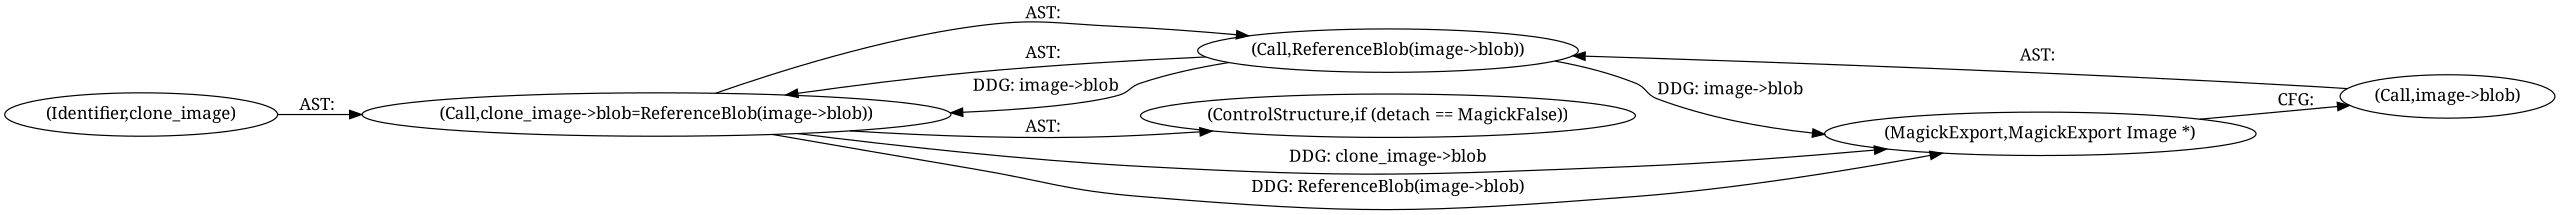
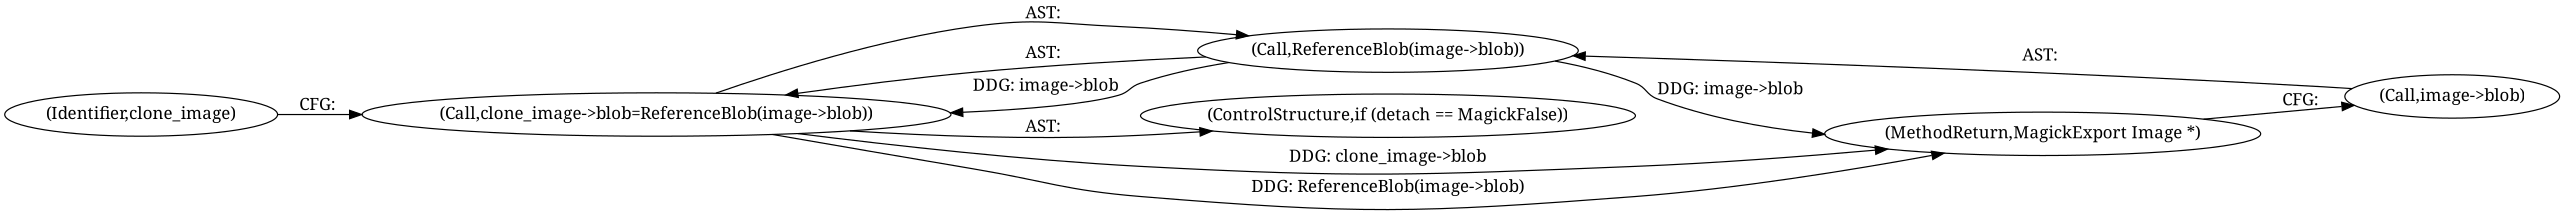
edge "(Identifier,clone_image)" -> "(Call,clone_image->blob=ReferenceBlob(image->blob))": label "AST: " -> "CFG: "
node "(MagickExport,MagickExport Image *)": label "(MagickExport,MagickExport Image *)" -> "(MethodReturn,MagickExport Image *)"
